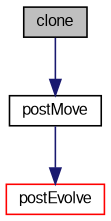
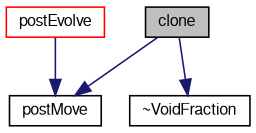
node "~VoidFraction": added
edge "postMove" -> "postEvolve": reversed
